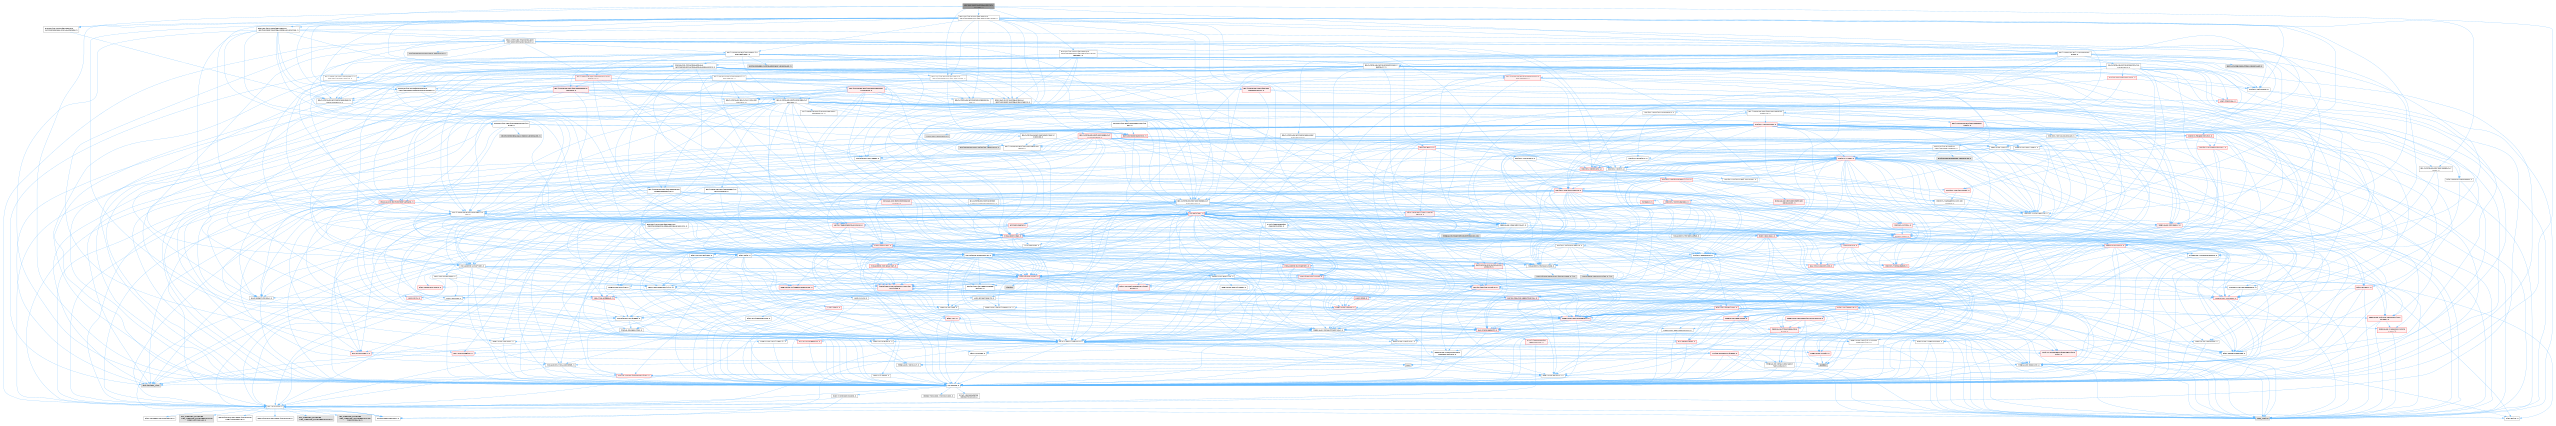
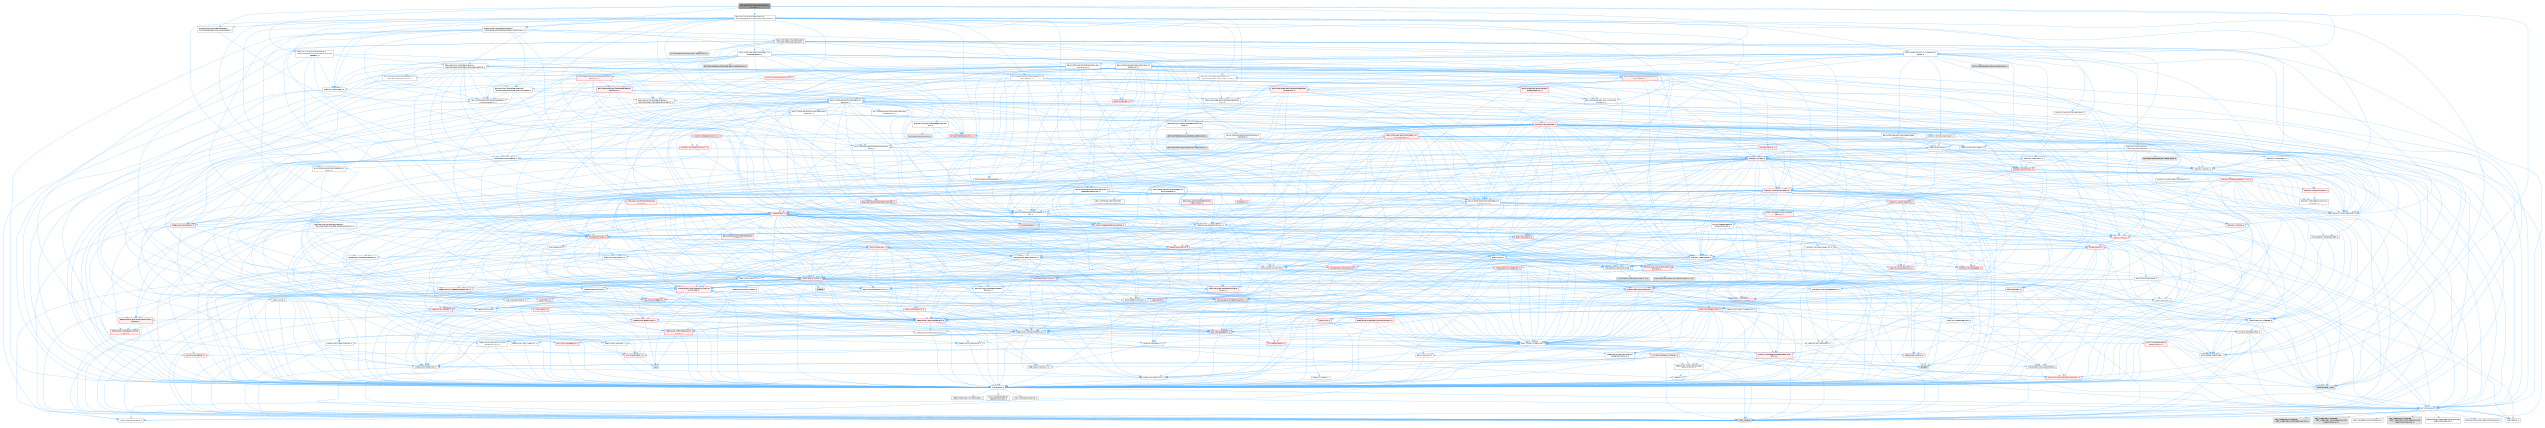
node "Templates/SharedPointerTesting.inl": removed
node "Misc/ReverseIterate.h": removed
node "IsEnum.h": added
